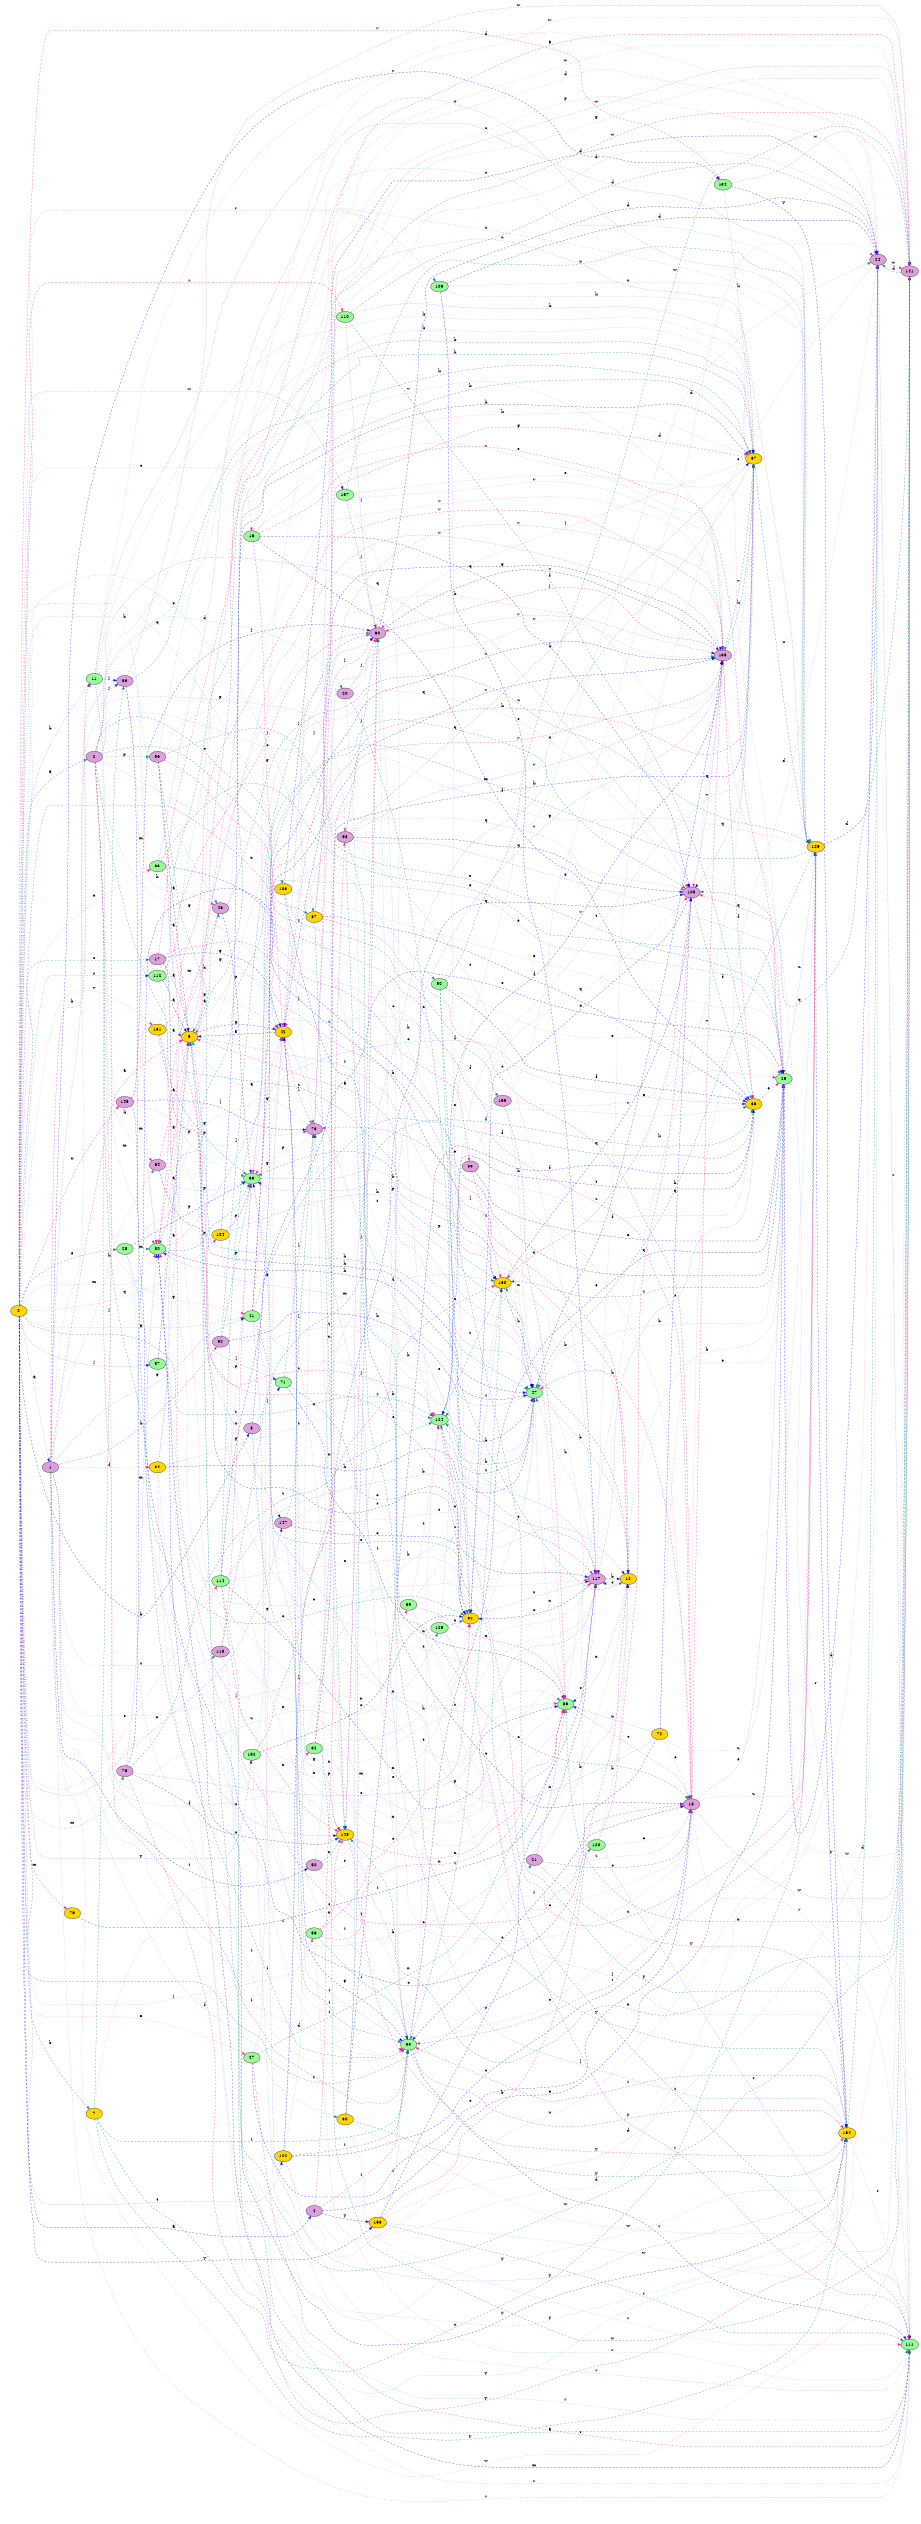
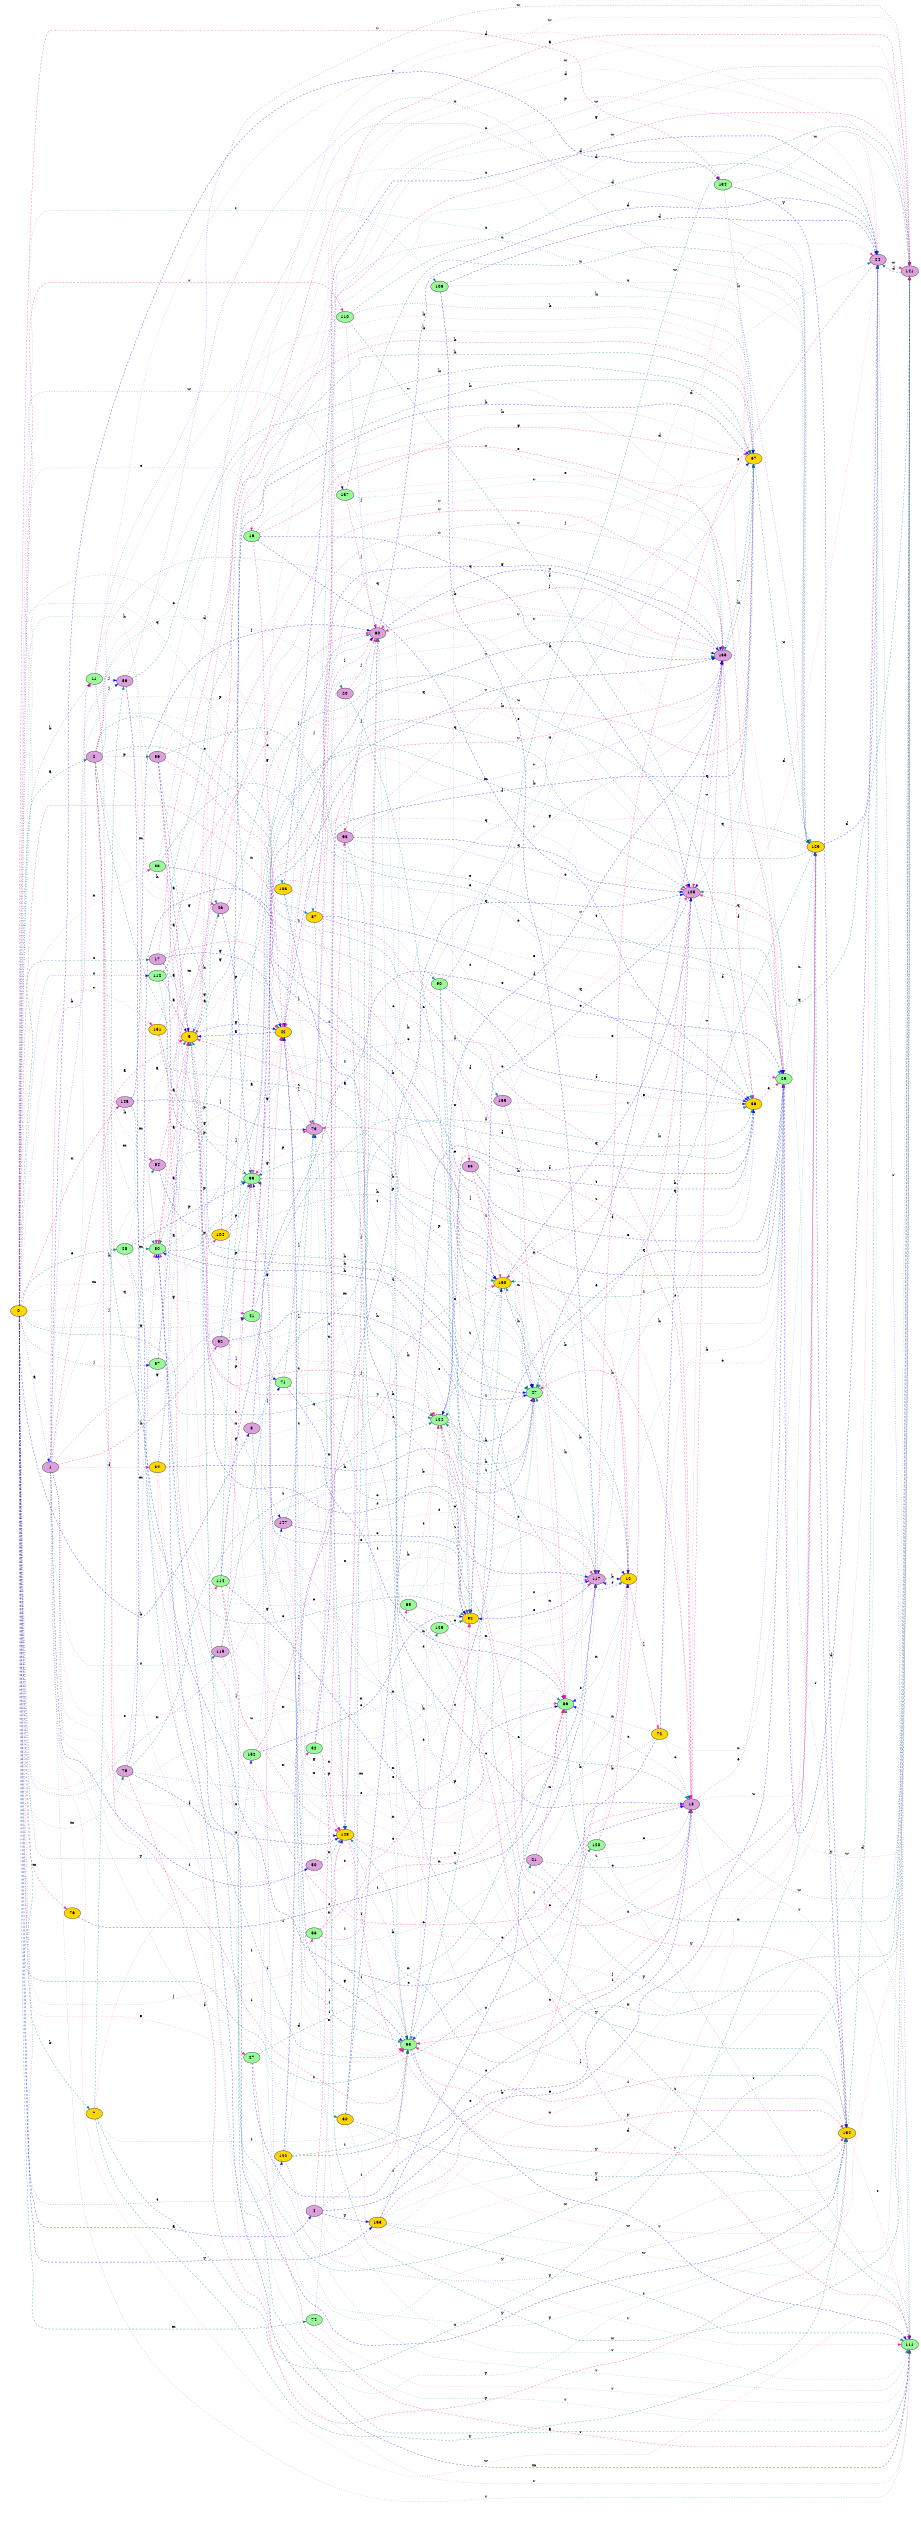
edge "24" -> "117": style dotted -> dashed
edge "131" -> "5": now "28" -> "5"
edge "145" -> "99": now "112" -> "99"
edge "12" -> "72": added, label "l"
edge "7" -> "53": style dashed -> dotted
node "74": added
